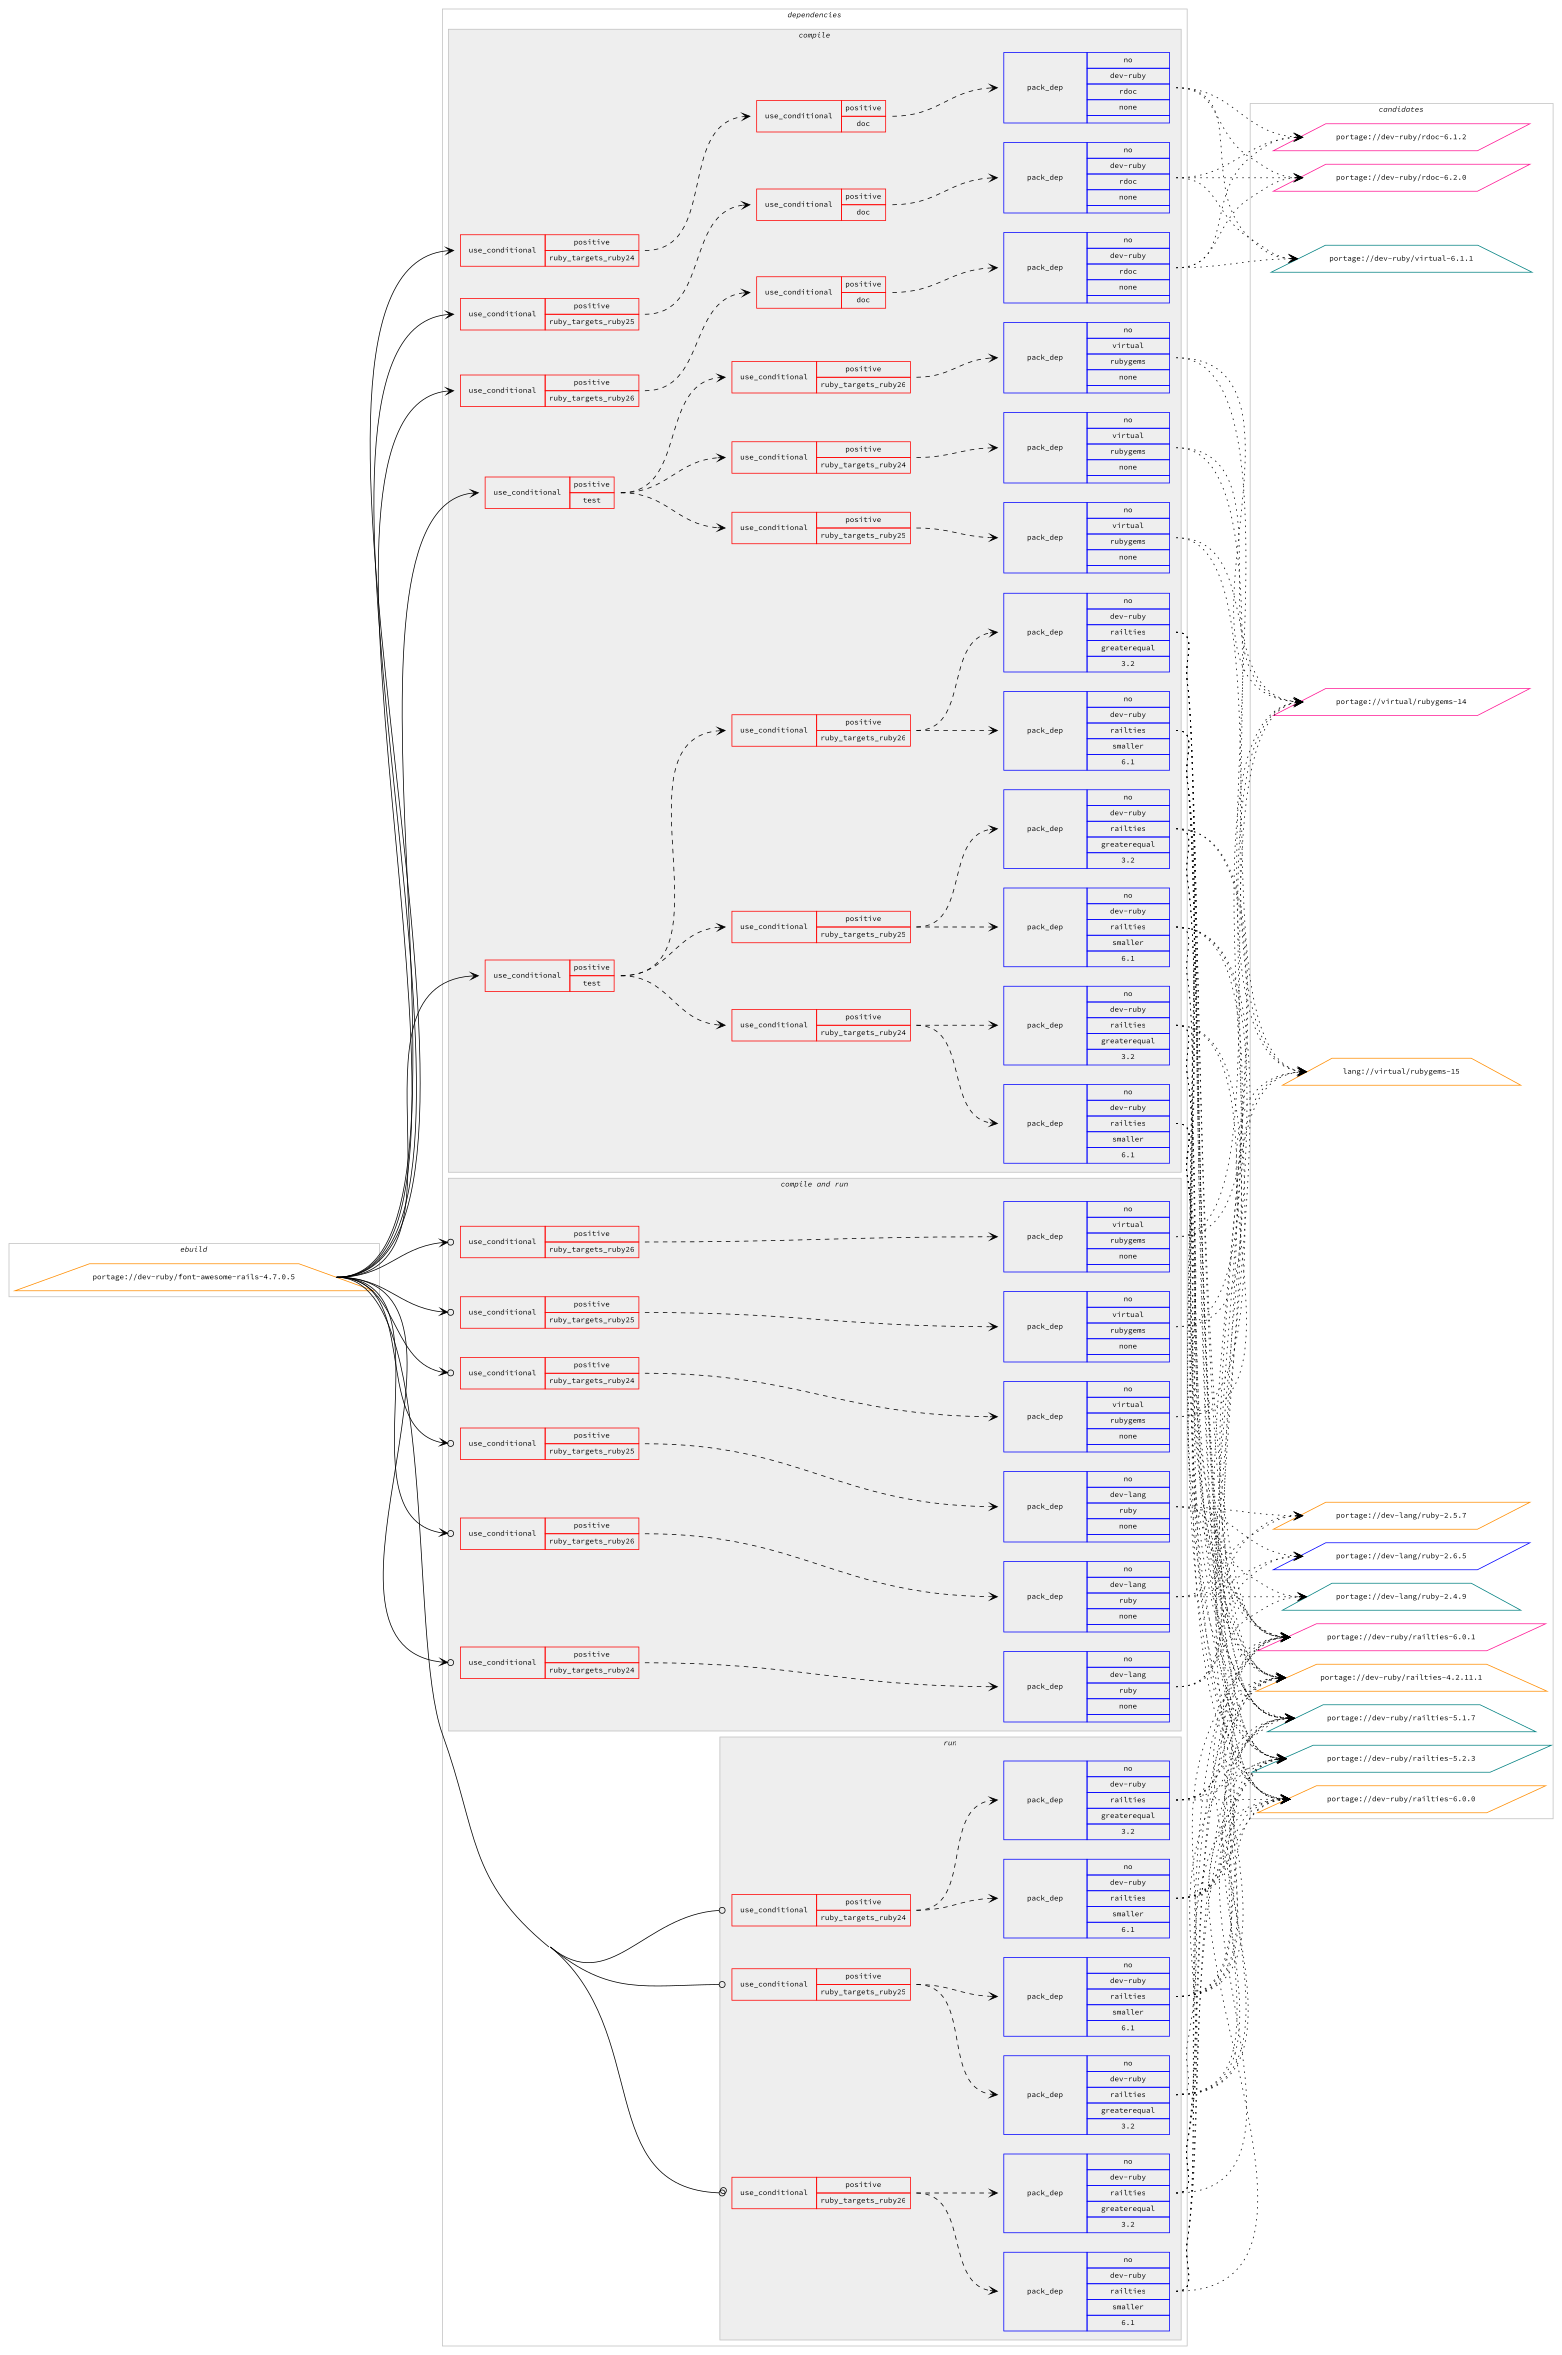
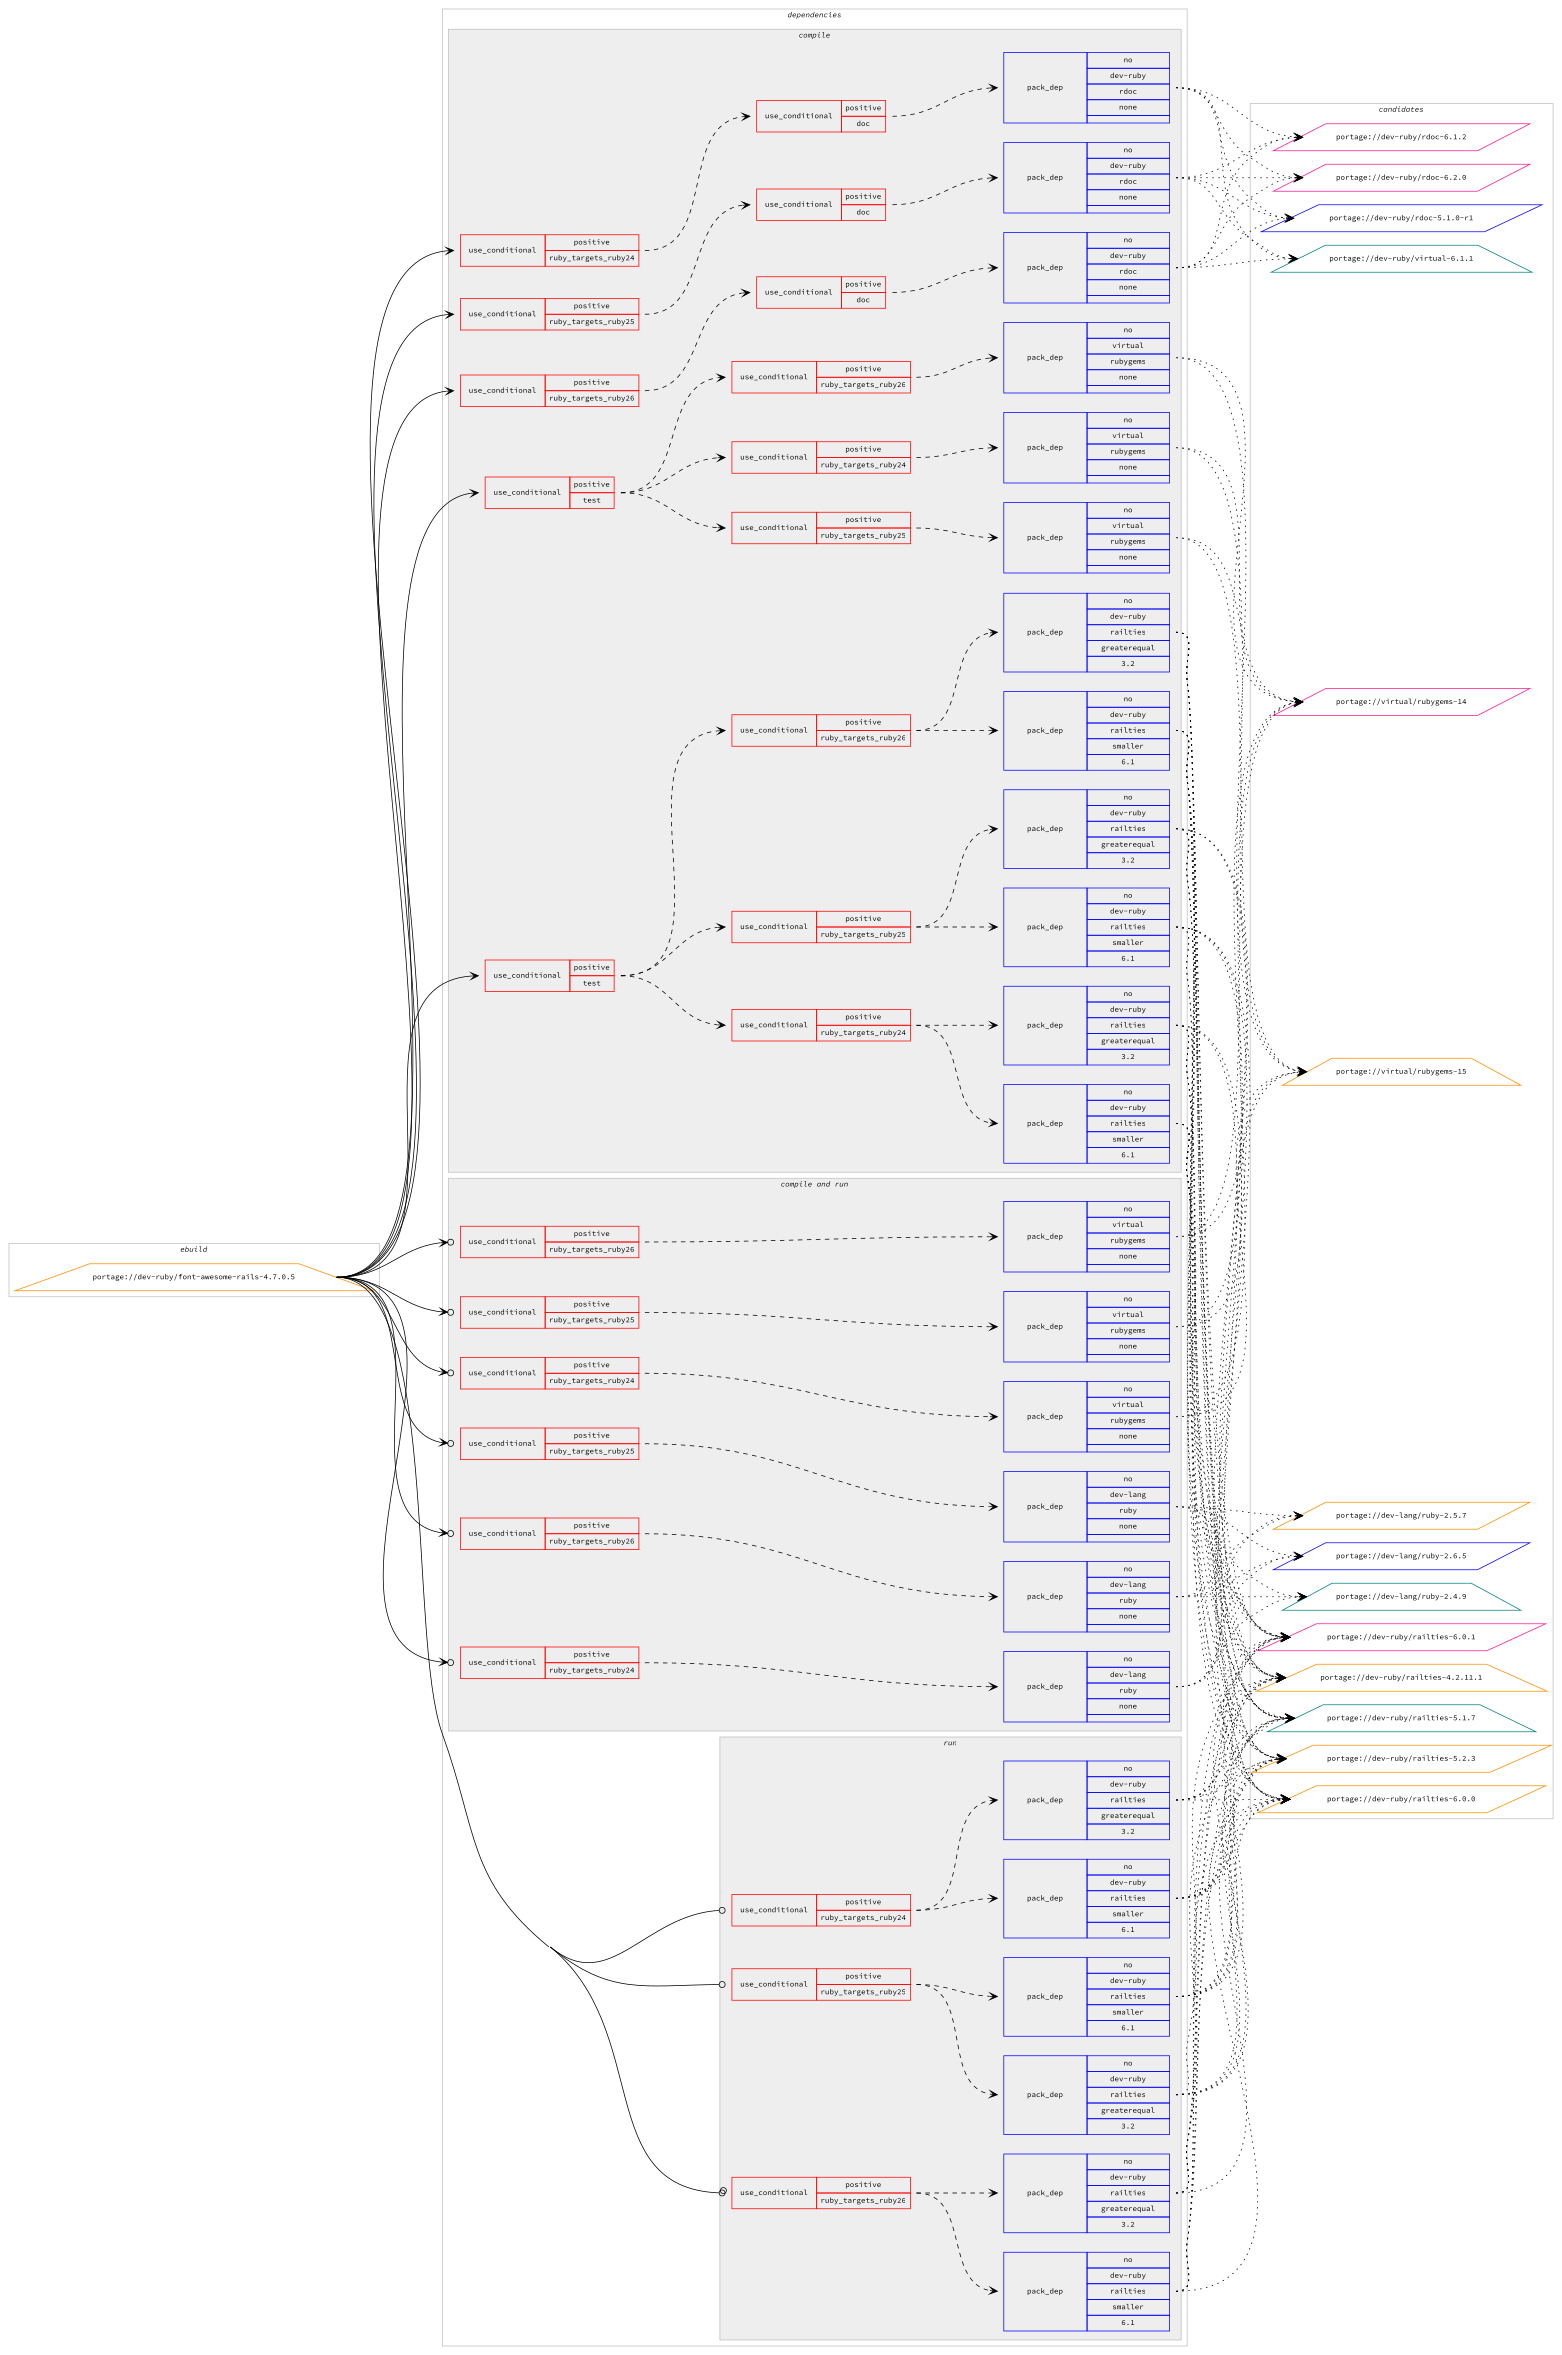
node "portage://dev-ruby/rdoc-5.1.0-r1": added
node "lang://virtual/rubygems-15": label "lang://virtual/rubygems-15" -> "portage://virtual/rubygems-15"
node "portage://dev-ruby/railties-5.2.3": color teal -> darkorange
